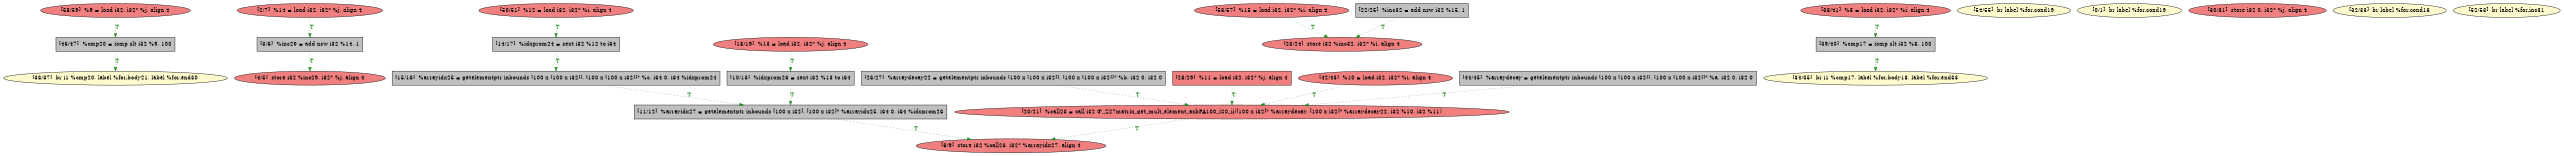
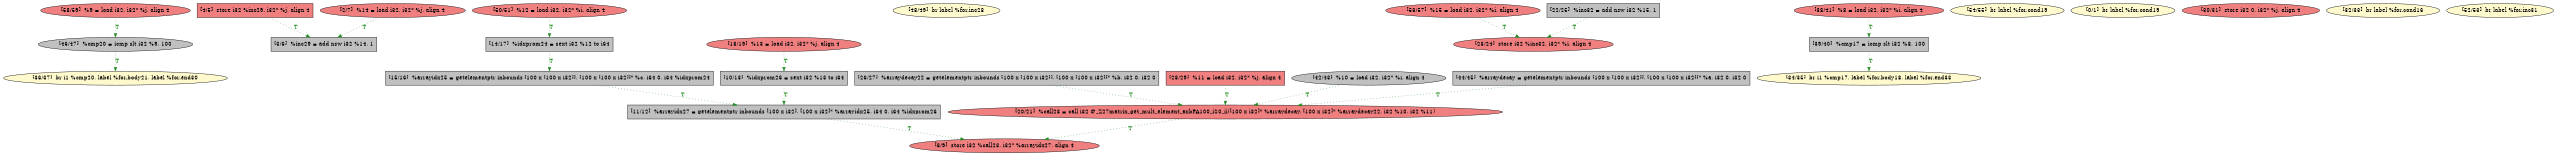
node "[48/49]  br label %for.inc28": added
node "[46/47]  %cmp20 = icmp slt i32 %9, 100": shape box -> ellipse
edge "[3/6]  %inc29 = add nsw i32 %14, 1" -> "[4/5]  store i32 %inc29, i32* %j, align 4": reversed
node "[4/5]  store i32 %inc29, i32* %j, align 4": shape ellipse -> box
node "[42/43]  %10 = load i32, i32* %i, align 4": fillcolor lightcoral -> grey
